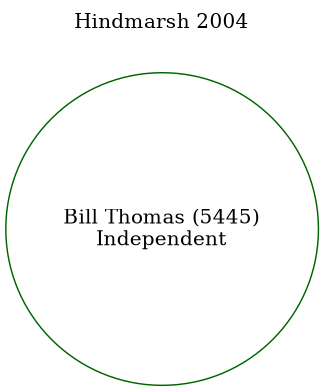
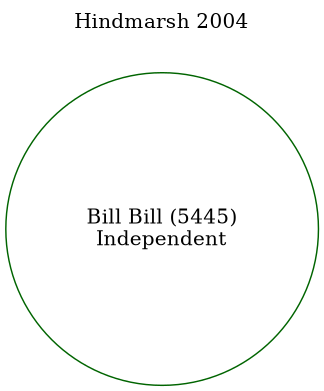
node "Bill Thomas (5445) Independent": label "Bill Thomas (5445) Independent" -> "Bill Bill (5445) Independent"
